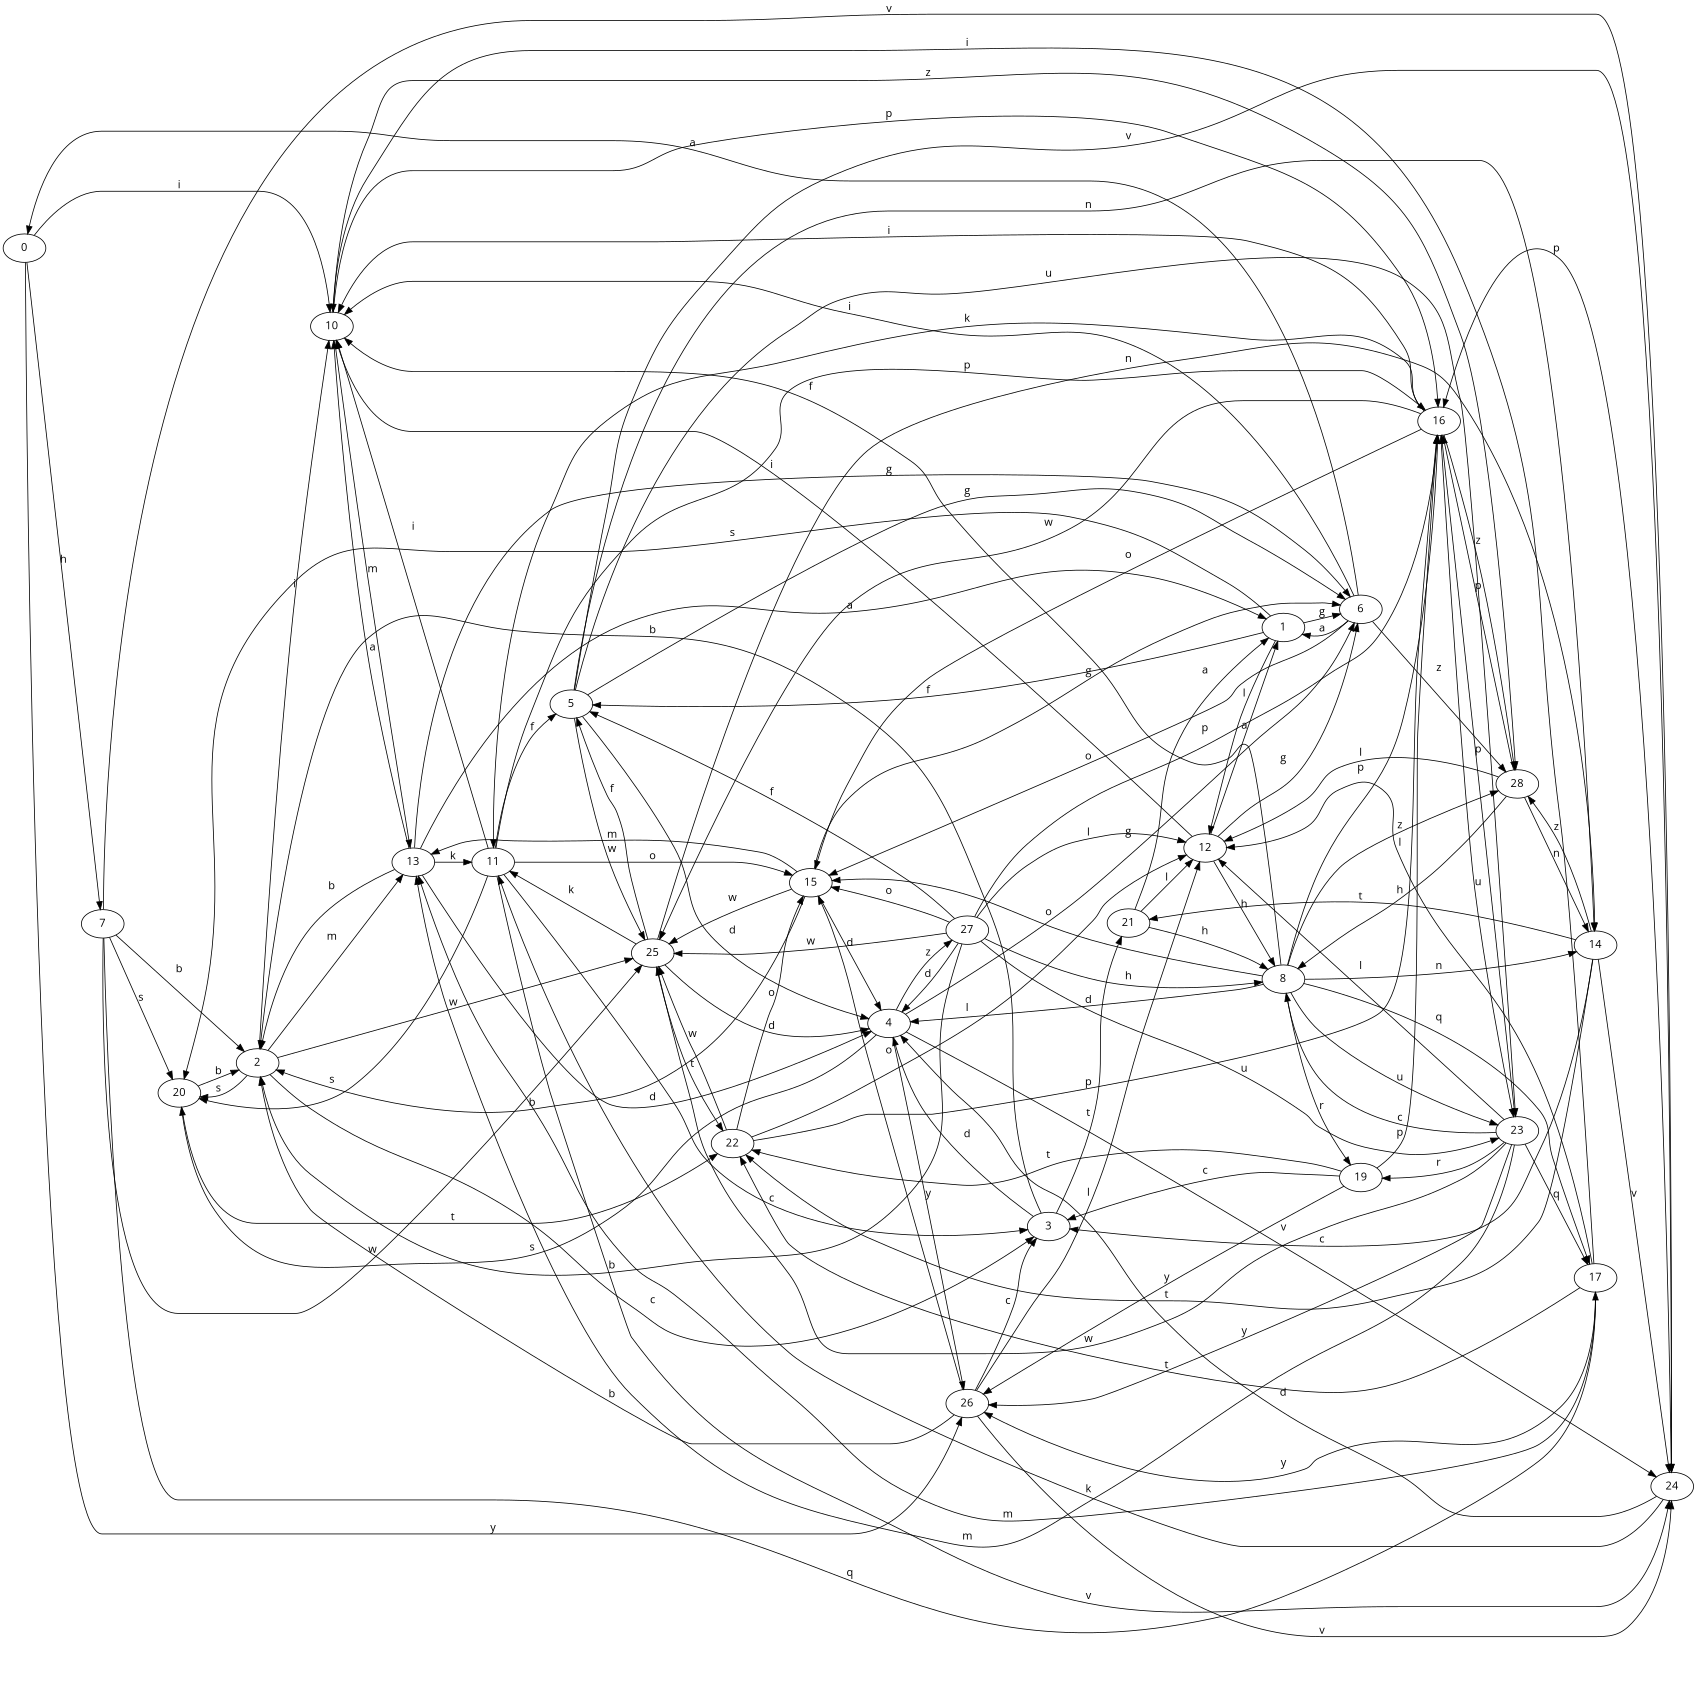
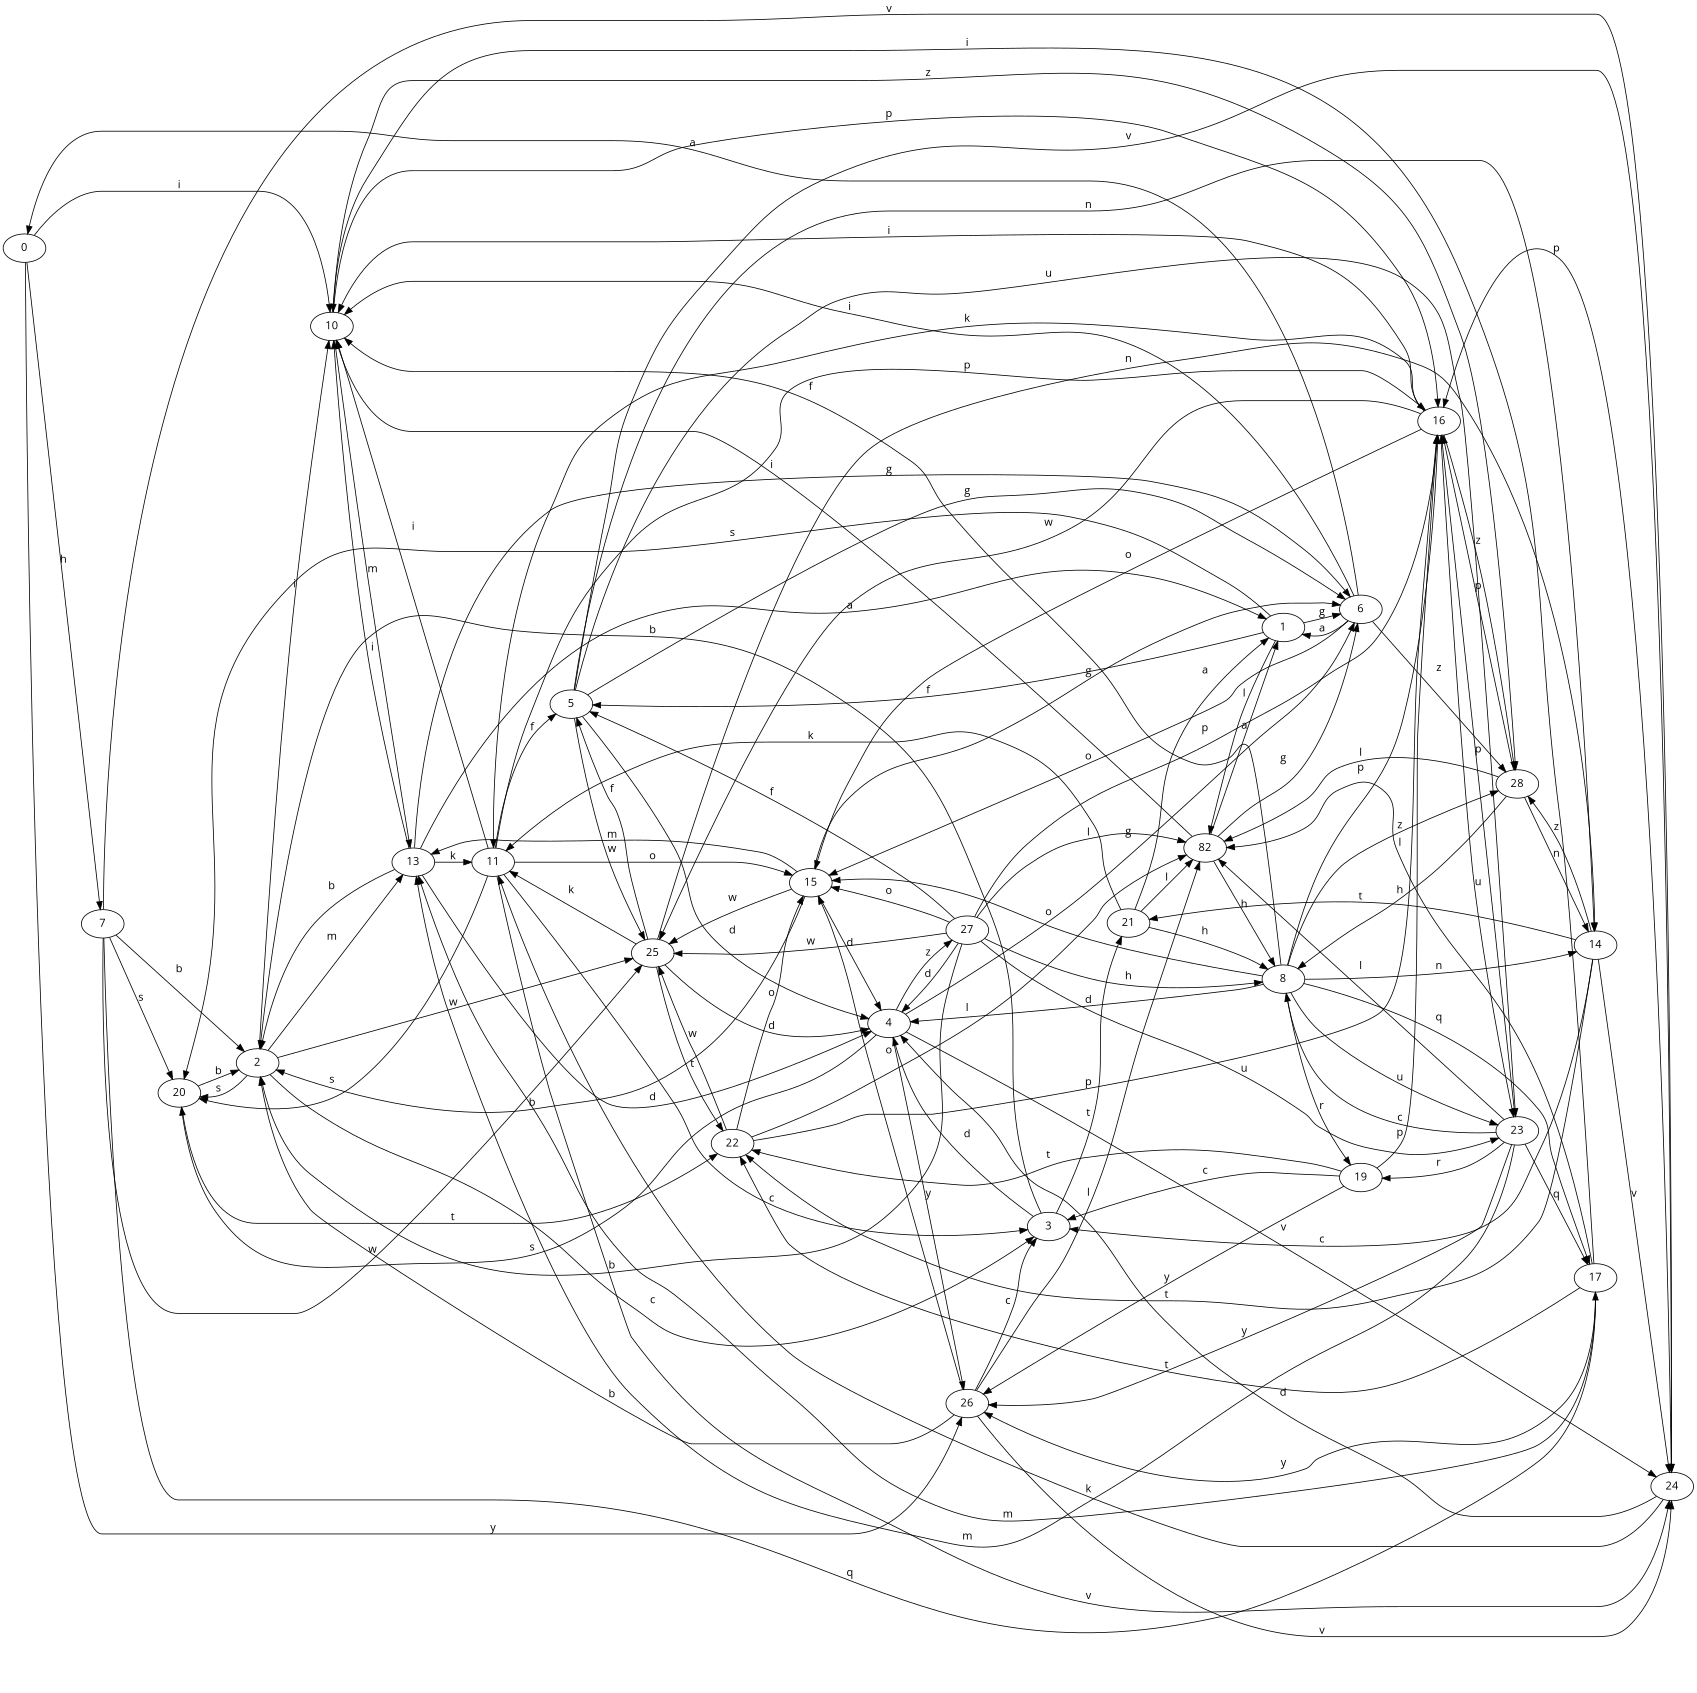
edge "13" -> "10": label "a" -> "i"
edge "21" -> "11": added, label "k"
node "12": label "12" -> "82"
edge "23" -> "25": removed, label "w"
